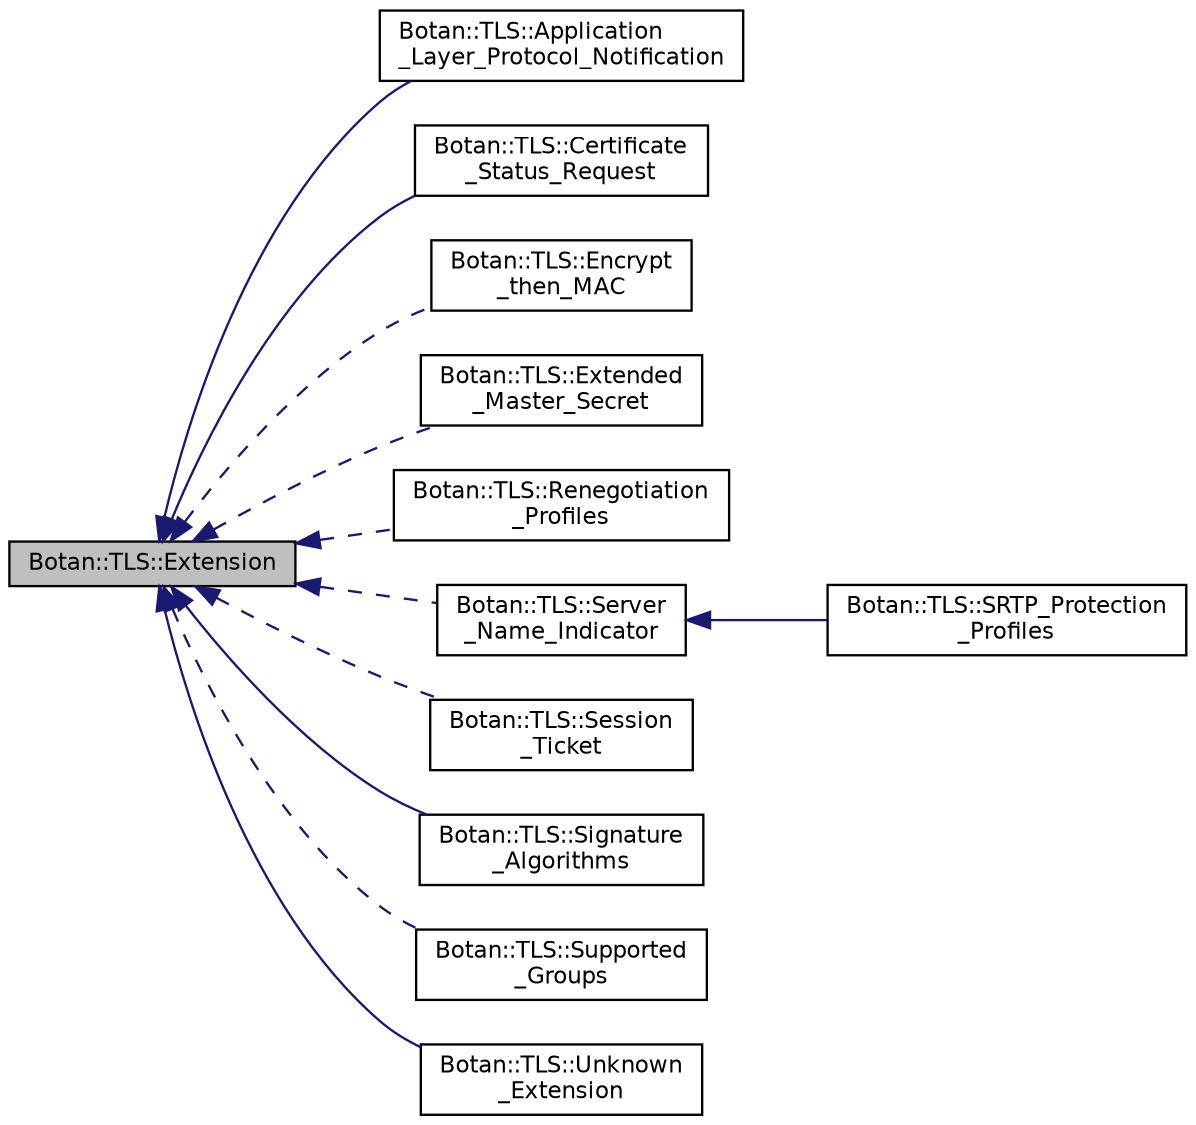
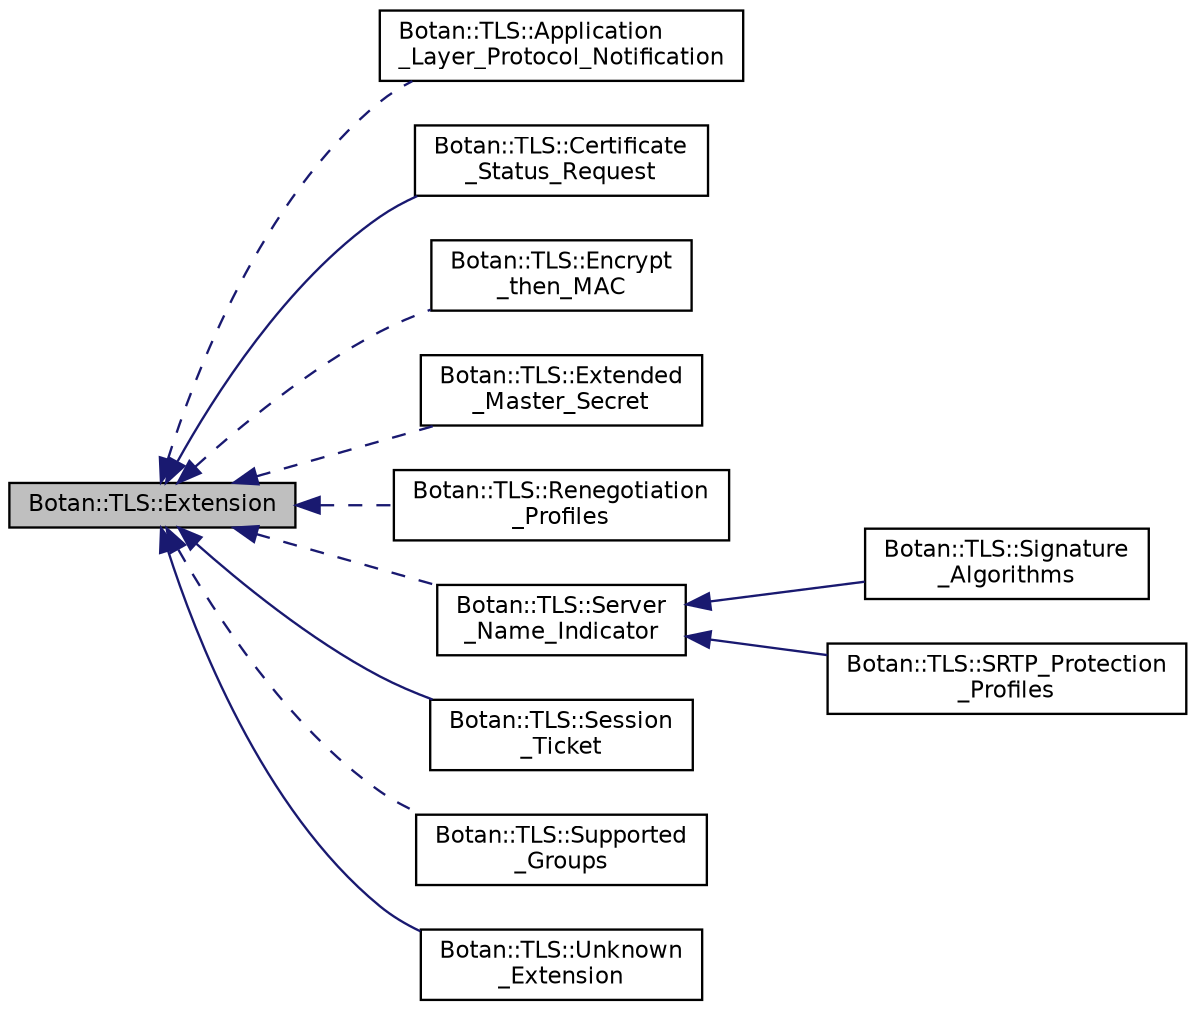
edge "Botan::TLS::Application _Layer_Protocol_Notification" -> "Botan::TLS::Extension": style solid -> dashed
edge "Botan::TLS::Session _Ticket" -> "Botan::TLS::Extension": style dashed -> solid
edge "Botan::TLS::Signature _Algorithms" -> "Botan::TLS::Extension": now "Botan::TLS::Signature _Algorithms" -> "Botan::TLS::Server _Name_Indicator"
